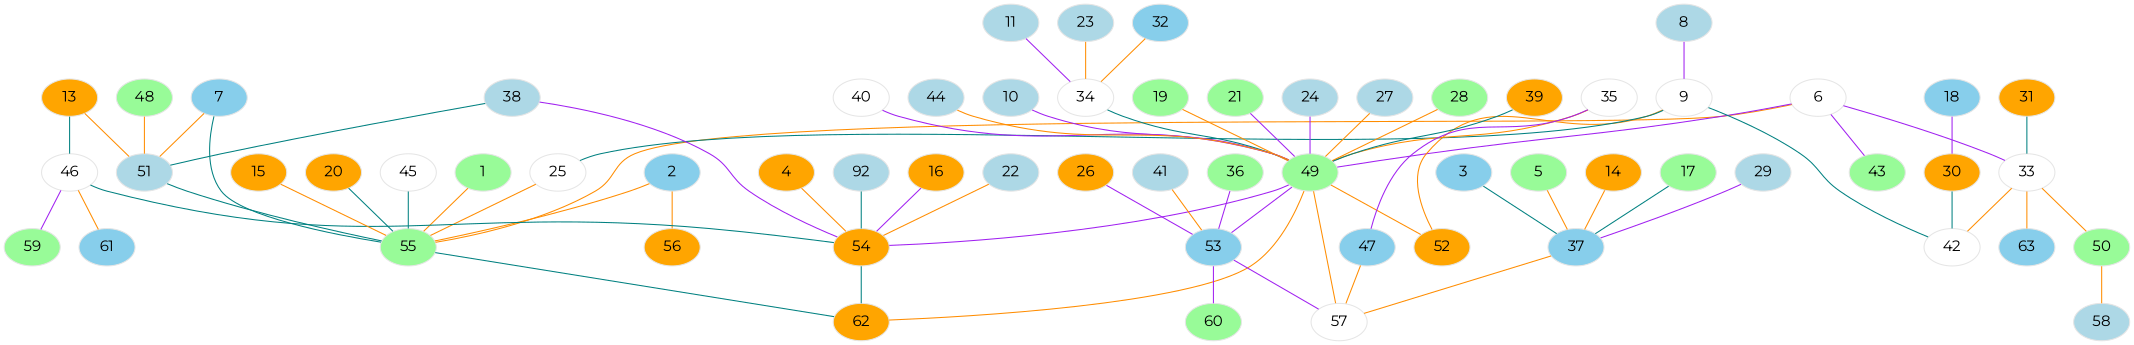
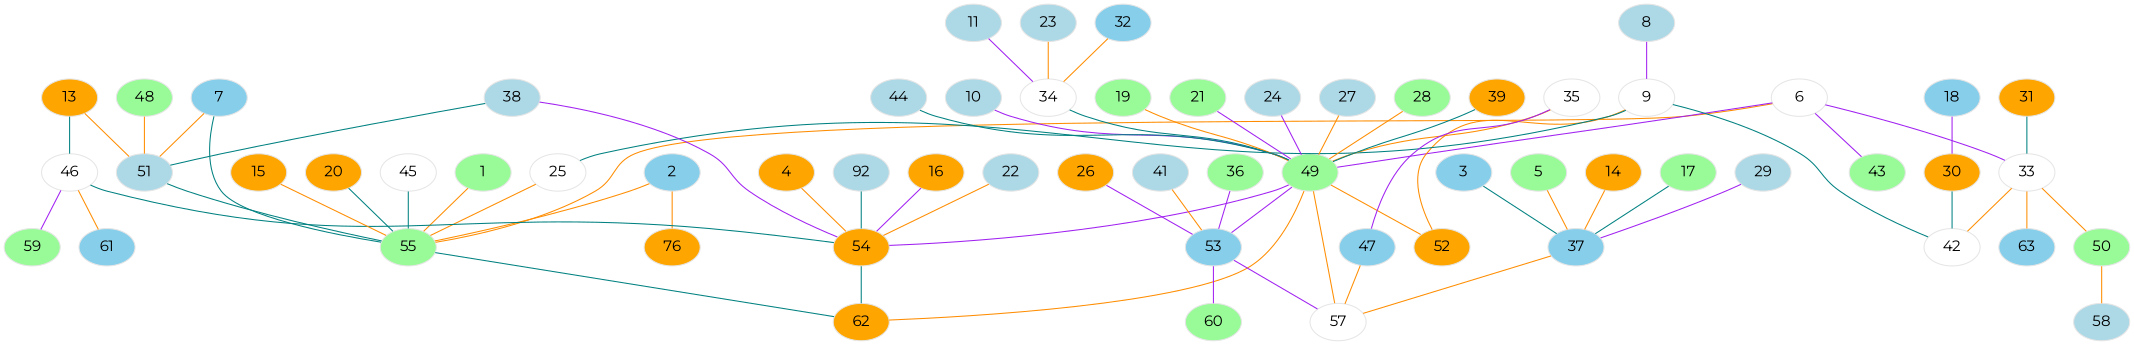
node "40": removed
edge "44" -- "49": color darkorange -> teal
node "56": label "56" -> "76"
